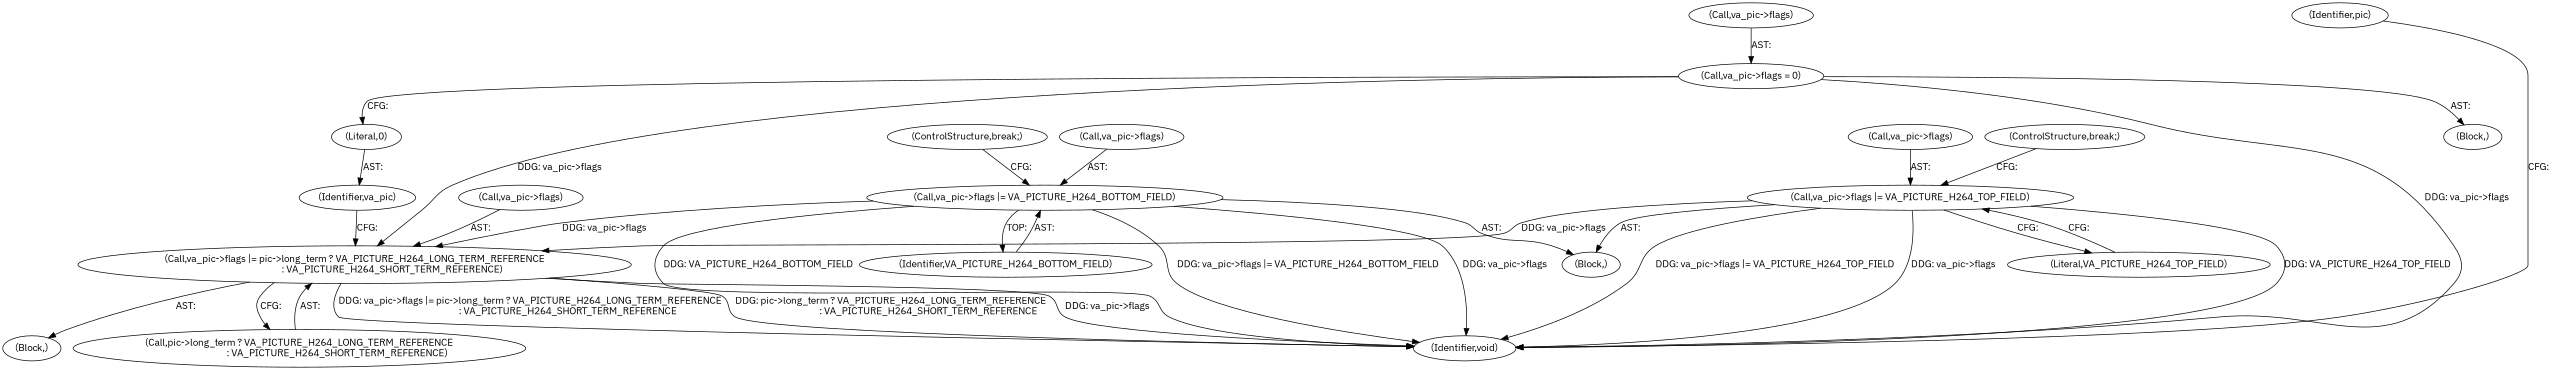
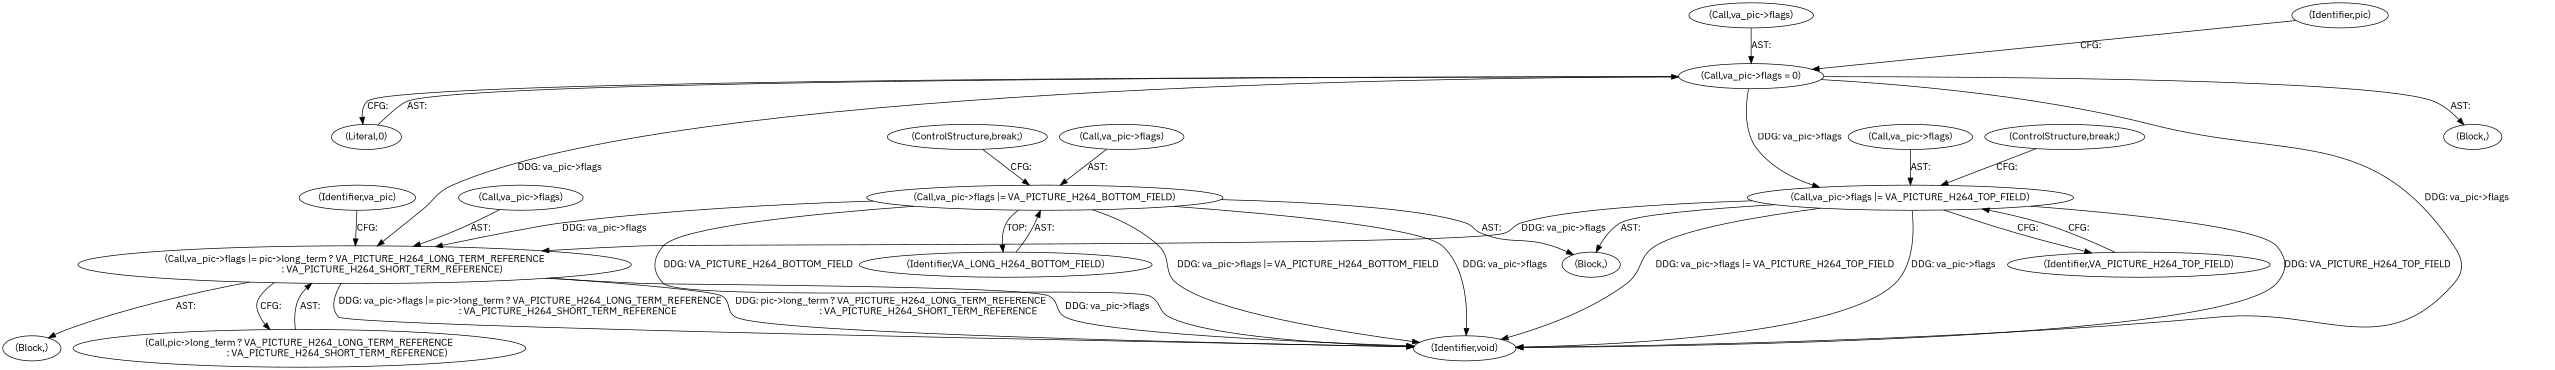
edge "(Call,va_pic->flags = 0)" -> "(Call,va_pic->flags |= VA_PICTURE_H264_TOP_FIELD)": added, label "DDG: va_pic->flags"
edge "(Literal,0)" -> "(Identifier,va_pic)": now "(Literal,0)" -> "(Call,va_pic->flags = 0)"
node "(Identifier,VA_PICTURE_H264_BOTTOM_FIELD)": label "(Identifier,VA_PICTURE_H264_BOTTOM_FIELD)" -> "(Identifier,VA_LONG_H264_BOTTOM_FIELD)"
node "(Literal,VA_PICTURE_H264_TOP_FIELD)": label "(Literal,VA_PICTURE_H264_TOP_FIELD)" -> "(Identifier,VA_PICTURE_H264_TOP_FIELD)"
edge "(Identifier,pic)" -> "(Identifier,void)": now "(Identifier,pic)" -> "(Call,va_pic->flags = 0)"
